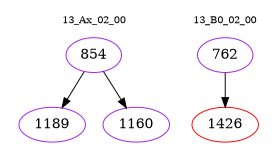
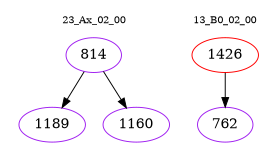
cluster "13_Ax_02_00": label "13_Ax_02_00" -> "23_Ax_02_00"
node "854": label "854" -> "814"
edge "762" -> "1426": reversed
